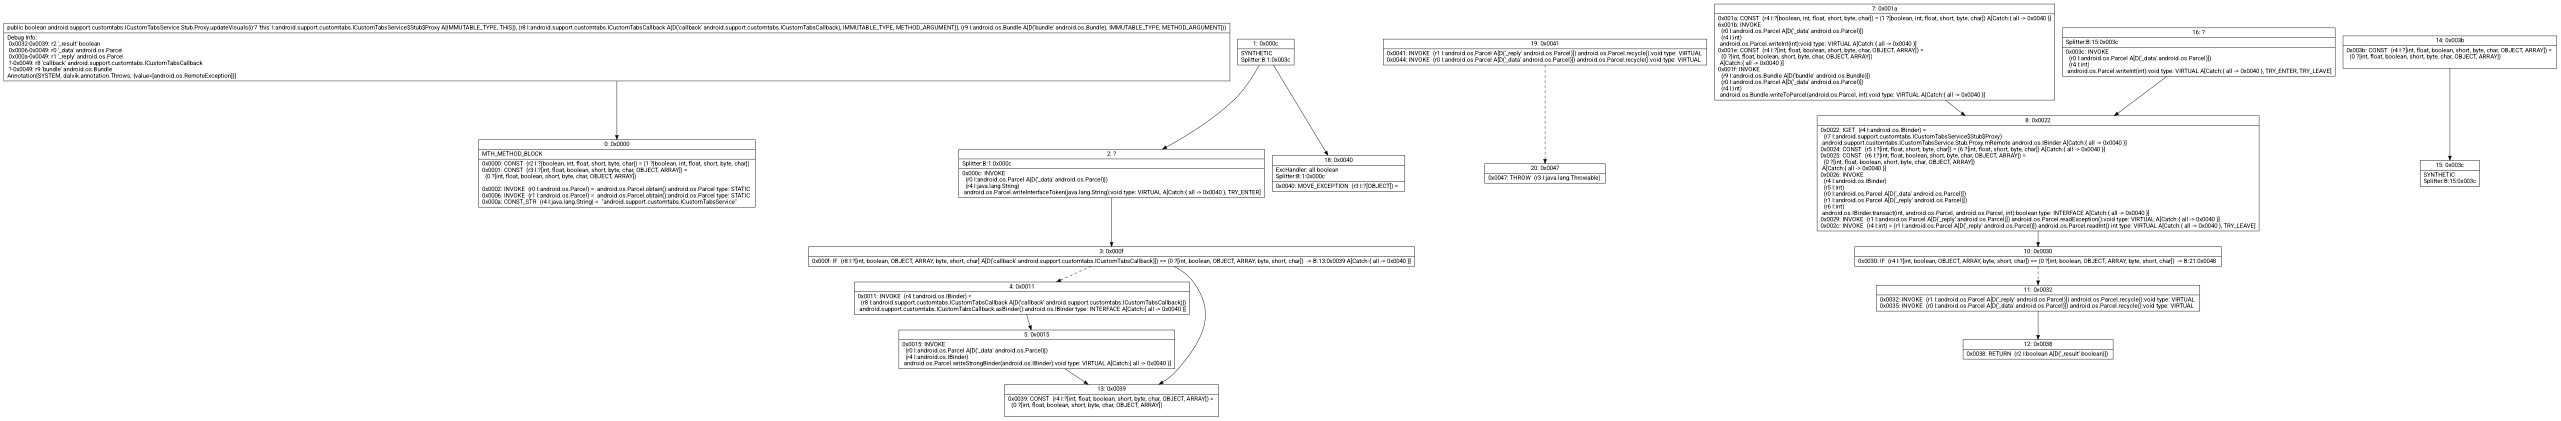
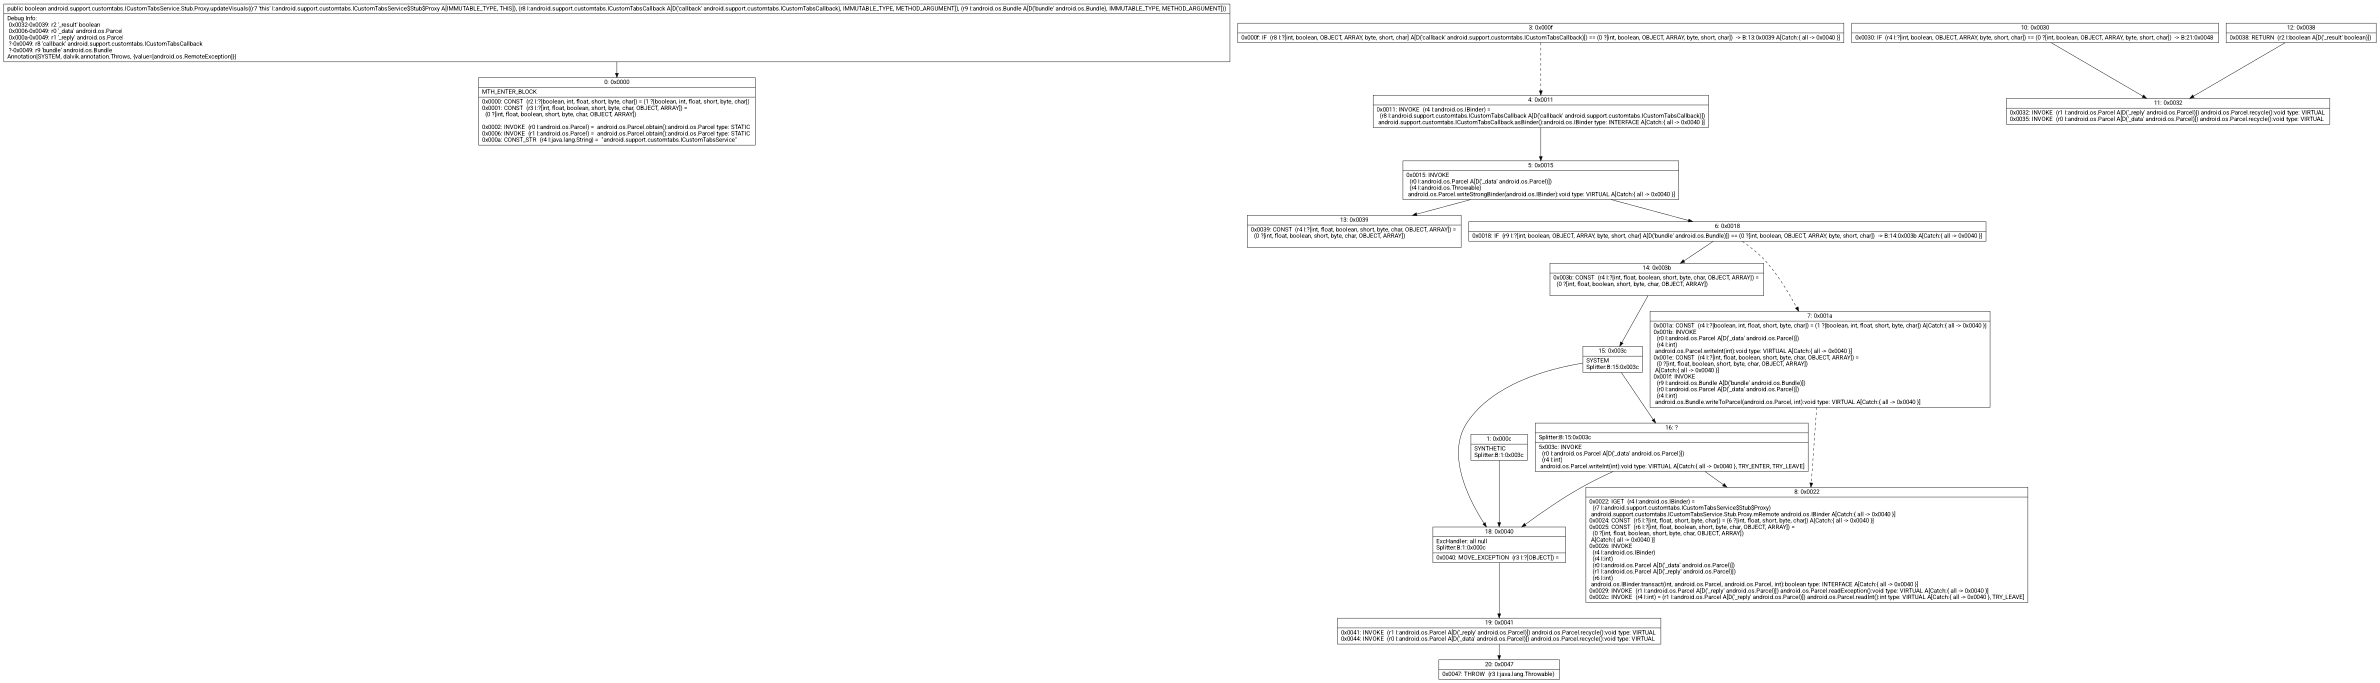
node "7: 0x001a": text "6x001b: INVOKE" -> "0x001b: INVOKE"
node "16: ?": text "0x003c: INVOKE" -> "5x003c: INVOKE"
edge "7: 0x001a" -> "8: 0x0022": style solid -> dashed
edge "19: 0x0041" -> "20: 0x0047": style dashed -> solid
node "0: 0x0000": text "MTH_METHOD_BLOCK" -> "MTH_ENTER_BLOCK"
node "18: 0x0040": text "ExcHandler: all boolean" -> "ExcHandler: all null"
node "2: ?": removed
node "15: 0x003c": text "SYNTHETIC" -> "SYSTEM"
node "8: 0x0022": text "(r5 I:int)" -> "(r4 I:int)"
node "6: 0x0018": added
edge "8: 0x0022" -> "10: 0x0030": removed
edge "10: 0x0030" -> "11: 0x0032": style dashed -> solid
edge "11: 0x0032" -> "12: 0x0038": reversed
edge "3: 0x000f" -> "13: 0x0039": removed
node "5: 0x0015": text "(r4 I:android.os.IBinder)" -> "(r4 I:android.os.Throwable)"
edge "15: 0x003c" -> "16: ?": added
edge "15: 0x003c" -> "18: 0x0040": added
edge "16: ?" -> "18: 0x0040": added
edge "18: 0x0040" -> "19: 0x0041": added
